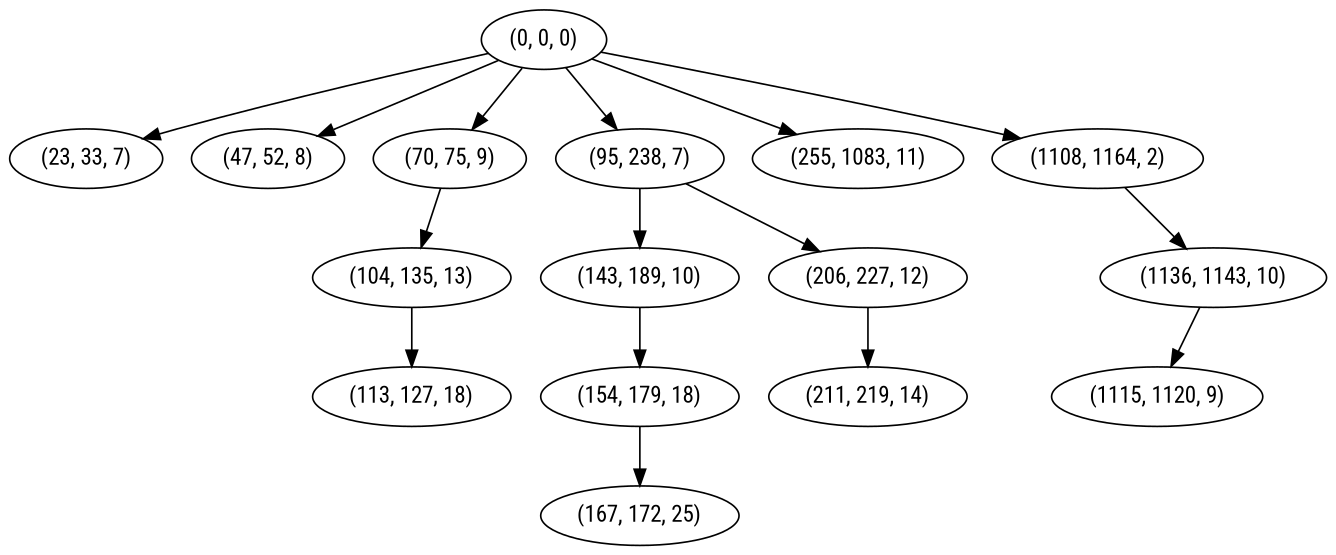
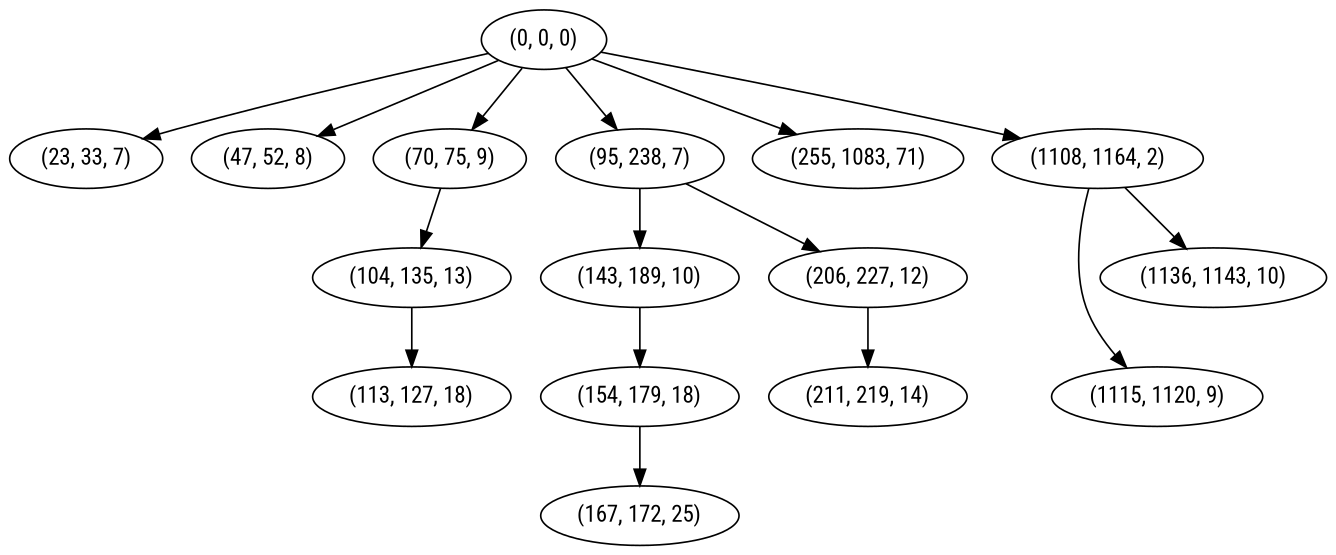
node "(255, 1083, 11)": label "(255, 1083, 11)" -> "(255, 1083, 71)"
edge "(1136, 1143, 10)" -> "(1115, 1120, 9)": now "(1108, 1164, 2)" -> "(1115, 1120, 9)"
